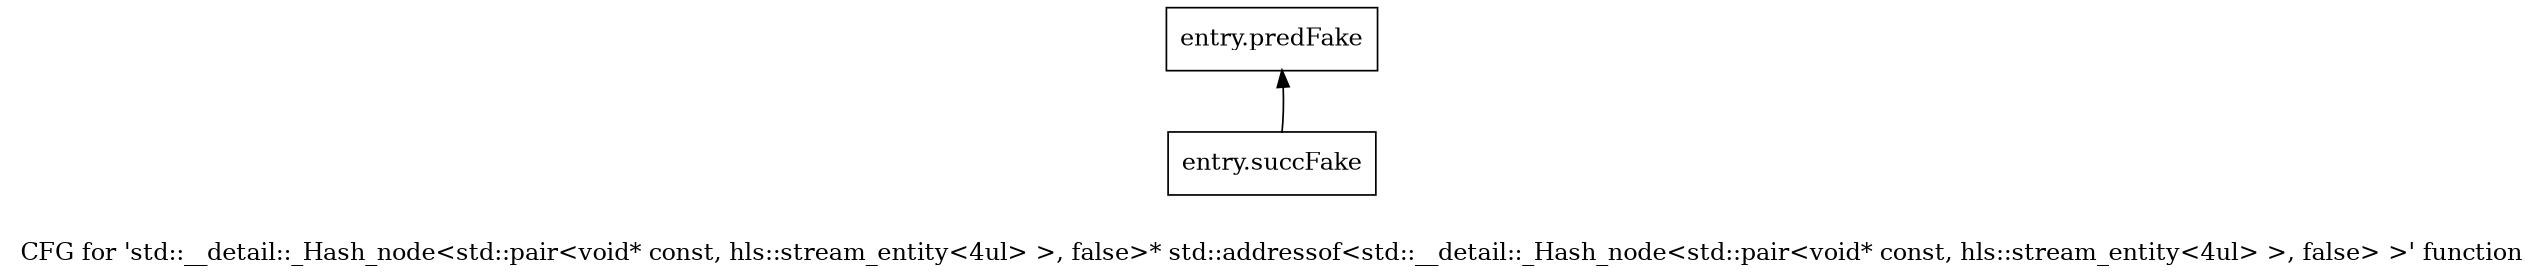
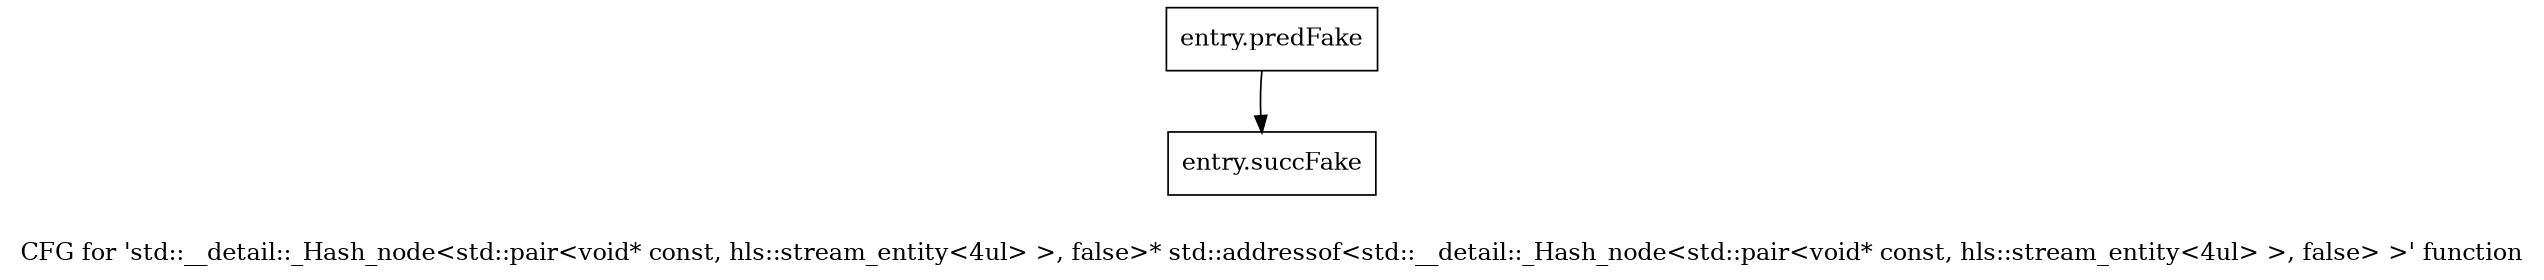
edge "entry.succFake" -> "entry.predFake": reversed
